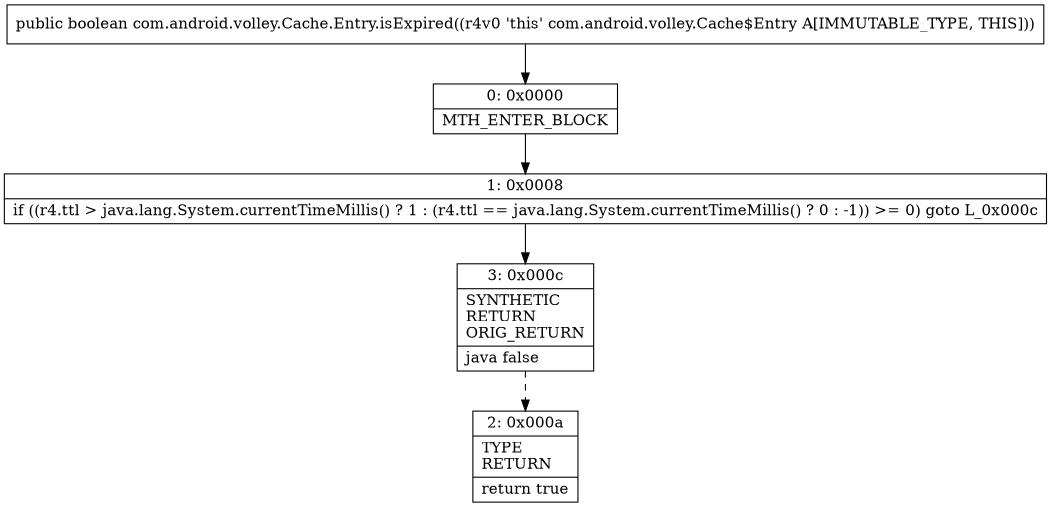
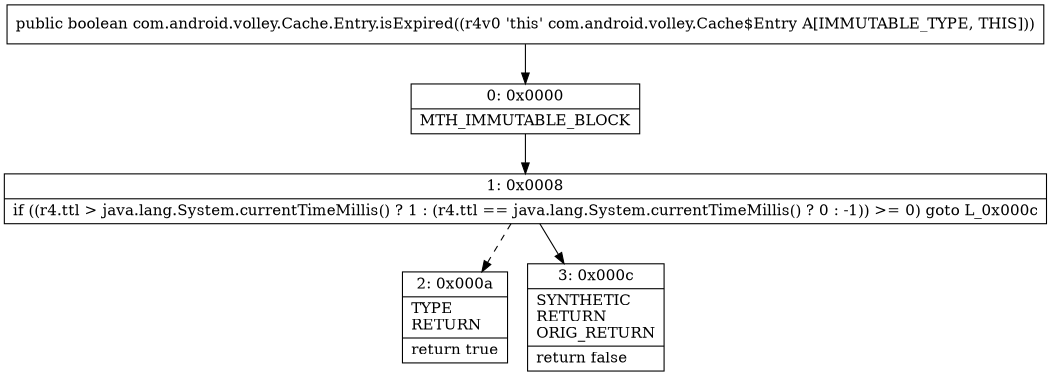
node "0: 0x0000": text "MTH_ENTER_BLOCK" -> "MTH_IMMUTABLE_BLOCK"
node "3: 0x000c": text "java false" -> "return false"
edge "3: 0x000c" -> "2: 0x000a": now "1: 0x0008" -> "2: 0x000a"
